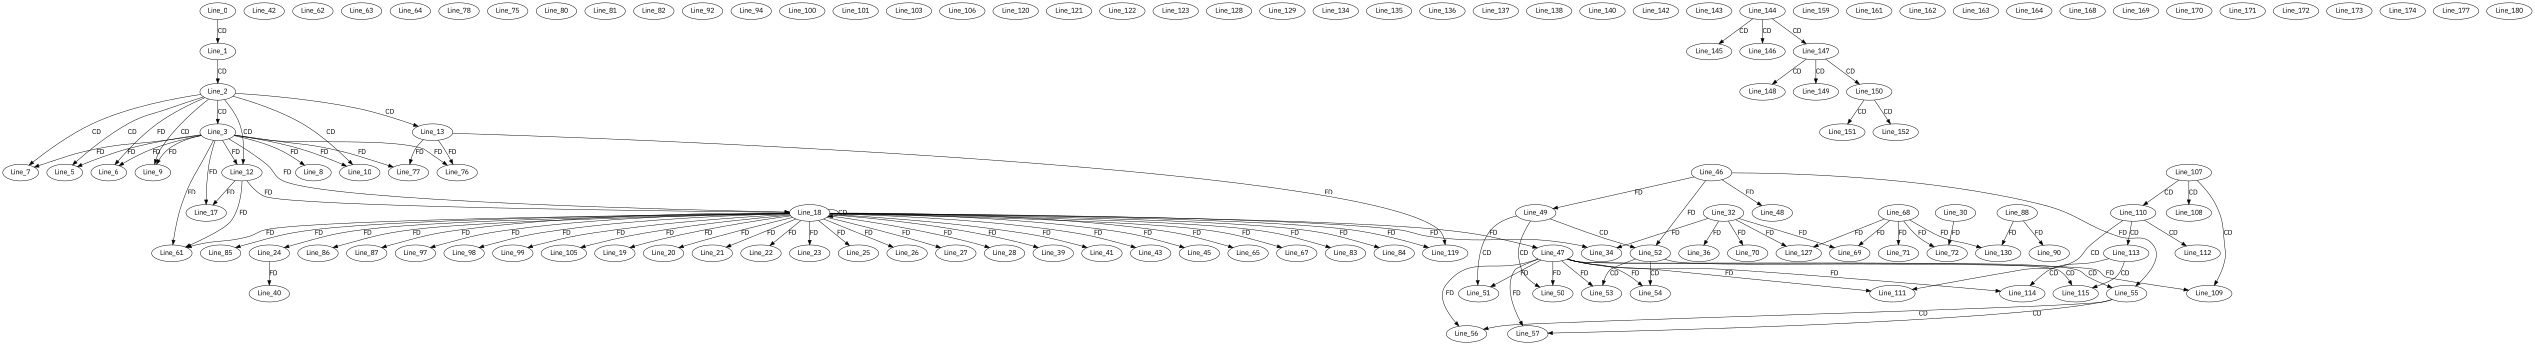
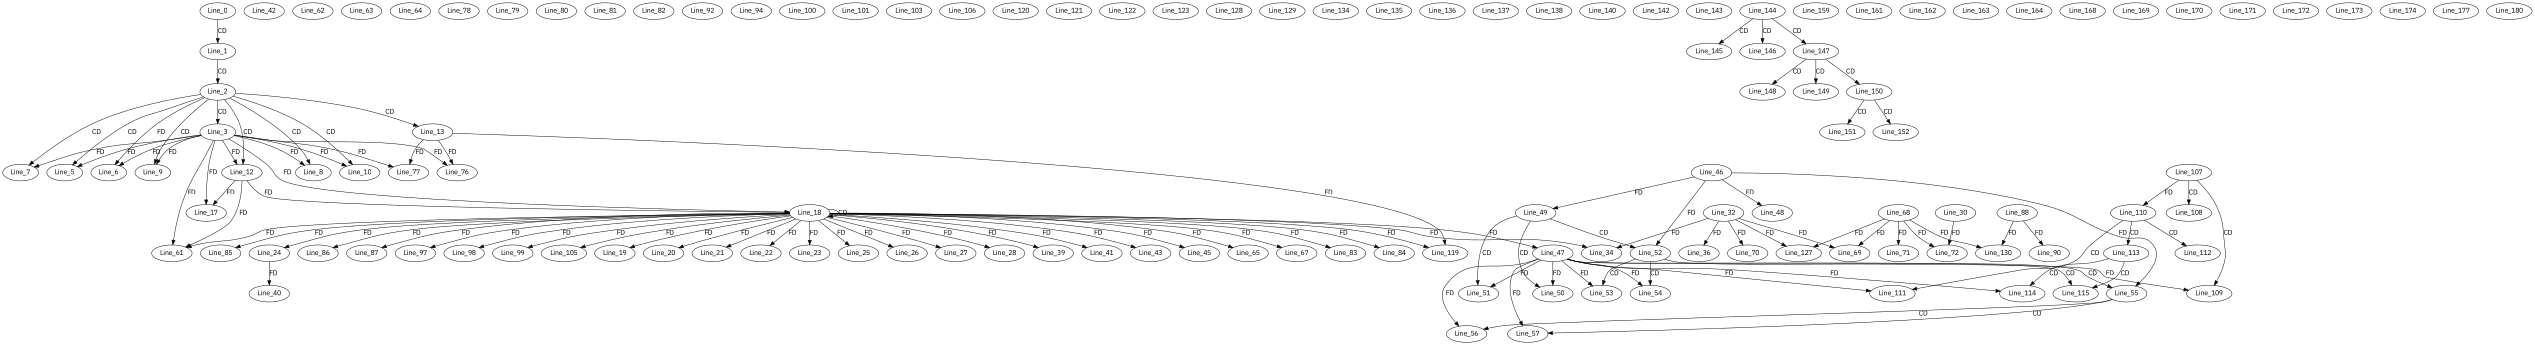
node "Line_75": label "Line_75" -> "Line_79"
edge "Line_2" -> "Line_8": added, label "CD"
edge "Line_107" -> "Line_110": label "CD" -> "FD"
